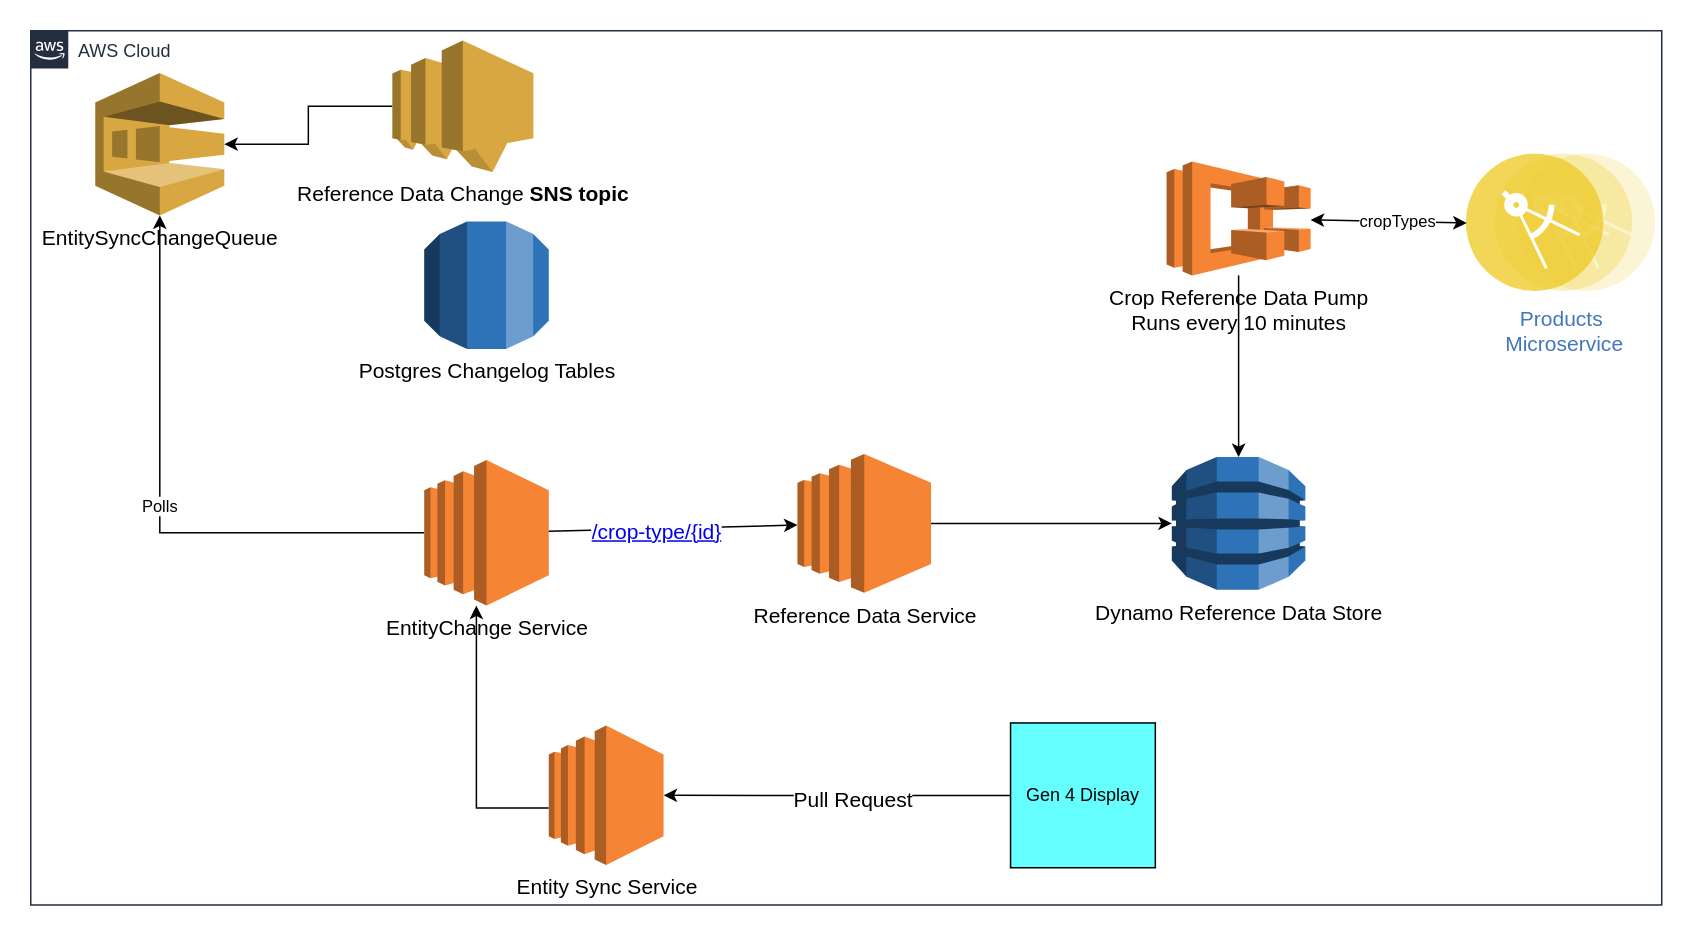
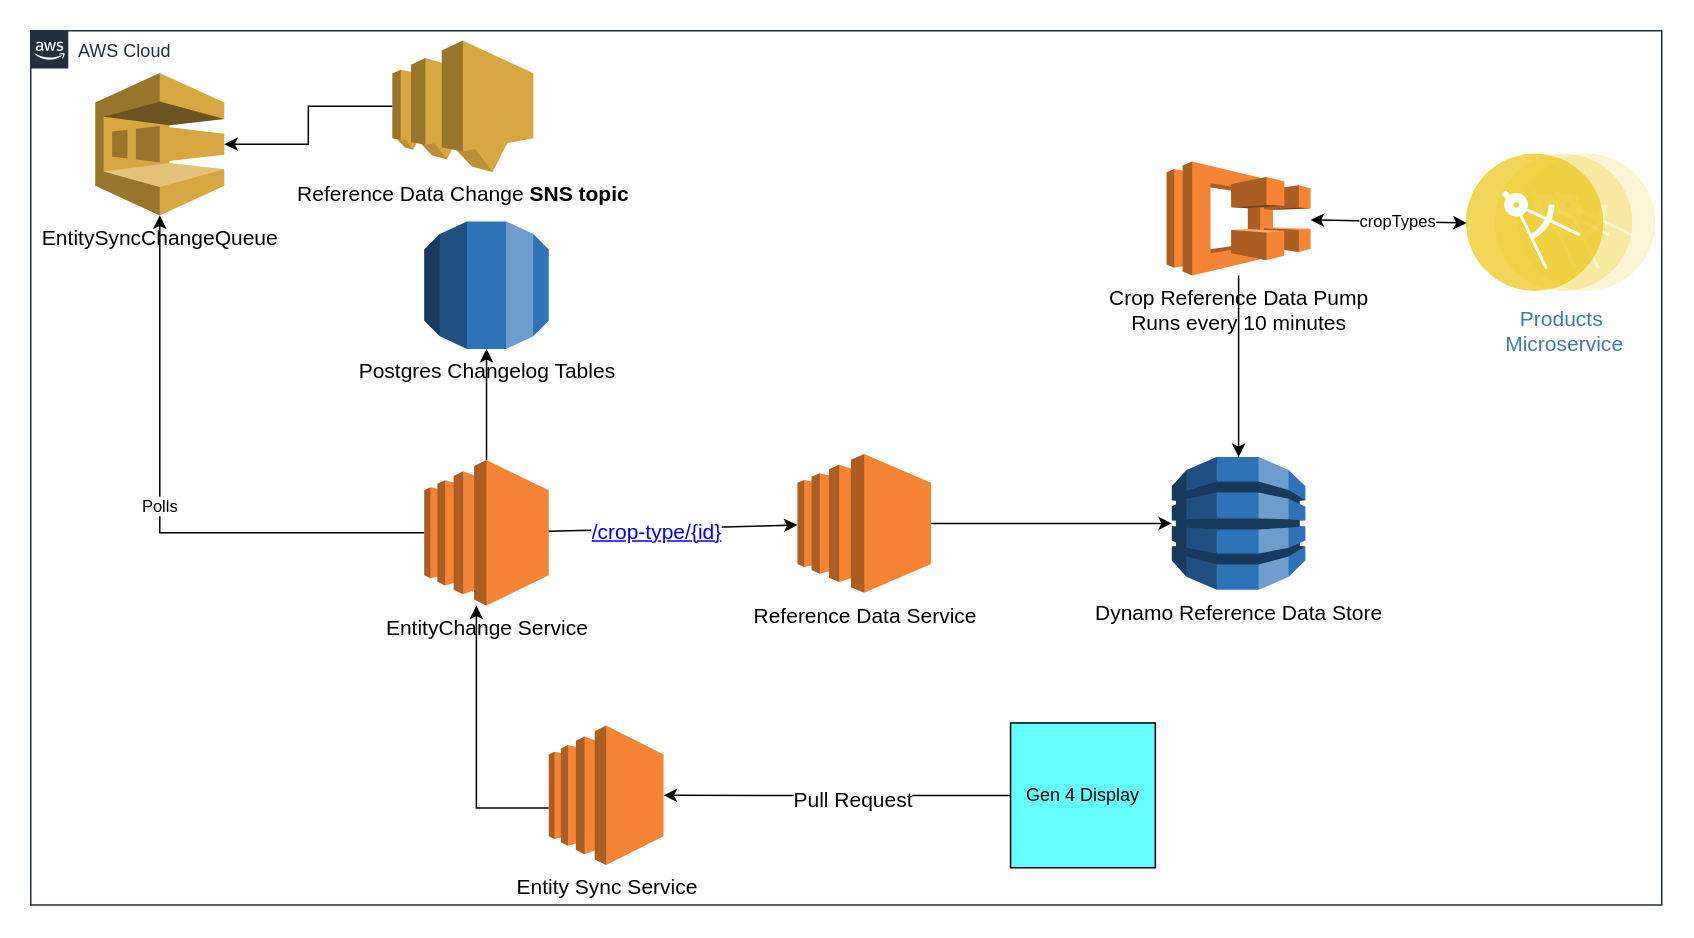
edge "EntityChange Service" -> "Postgres Changelog Tables": added
